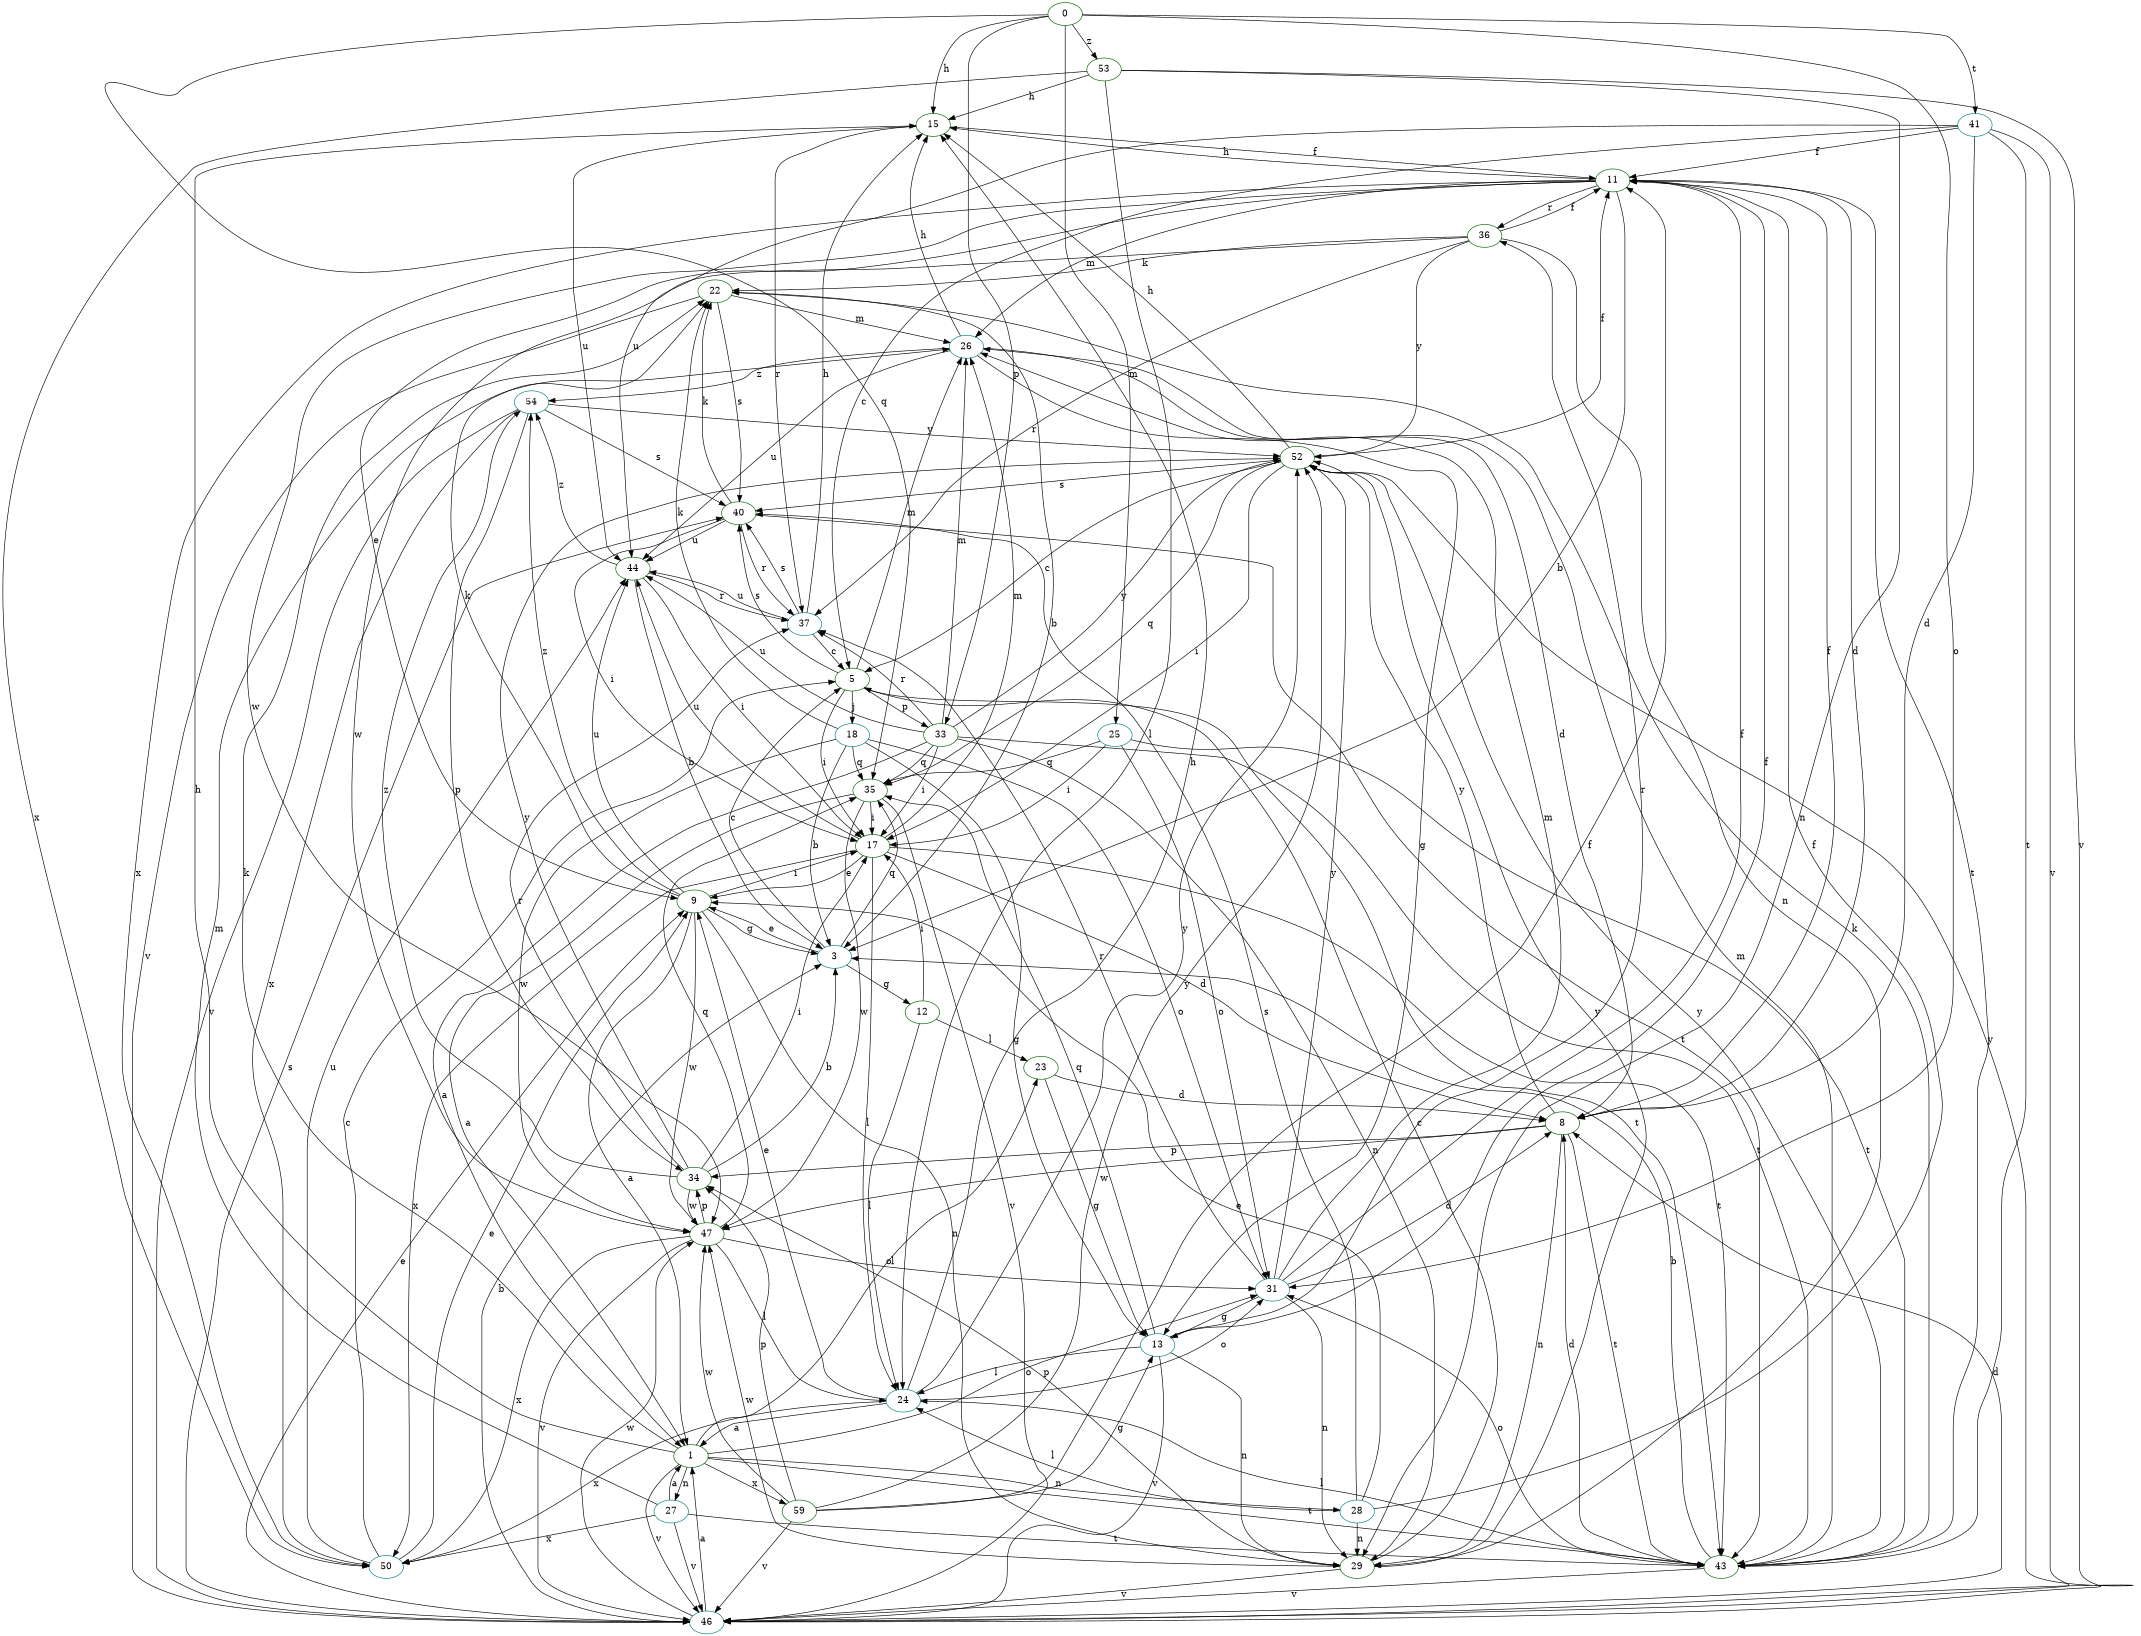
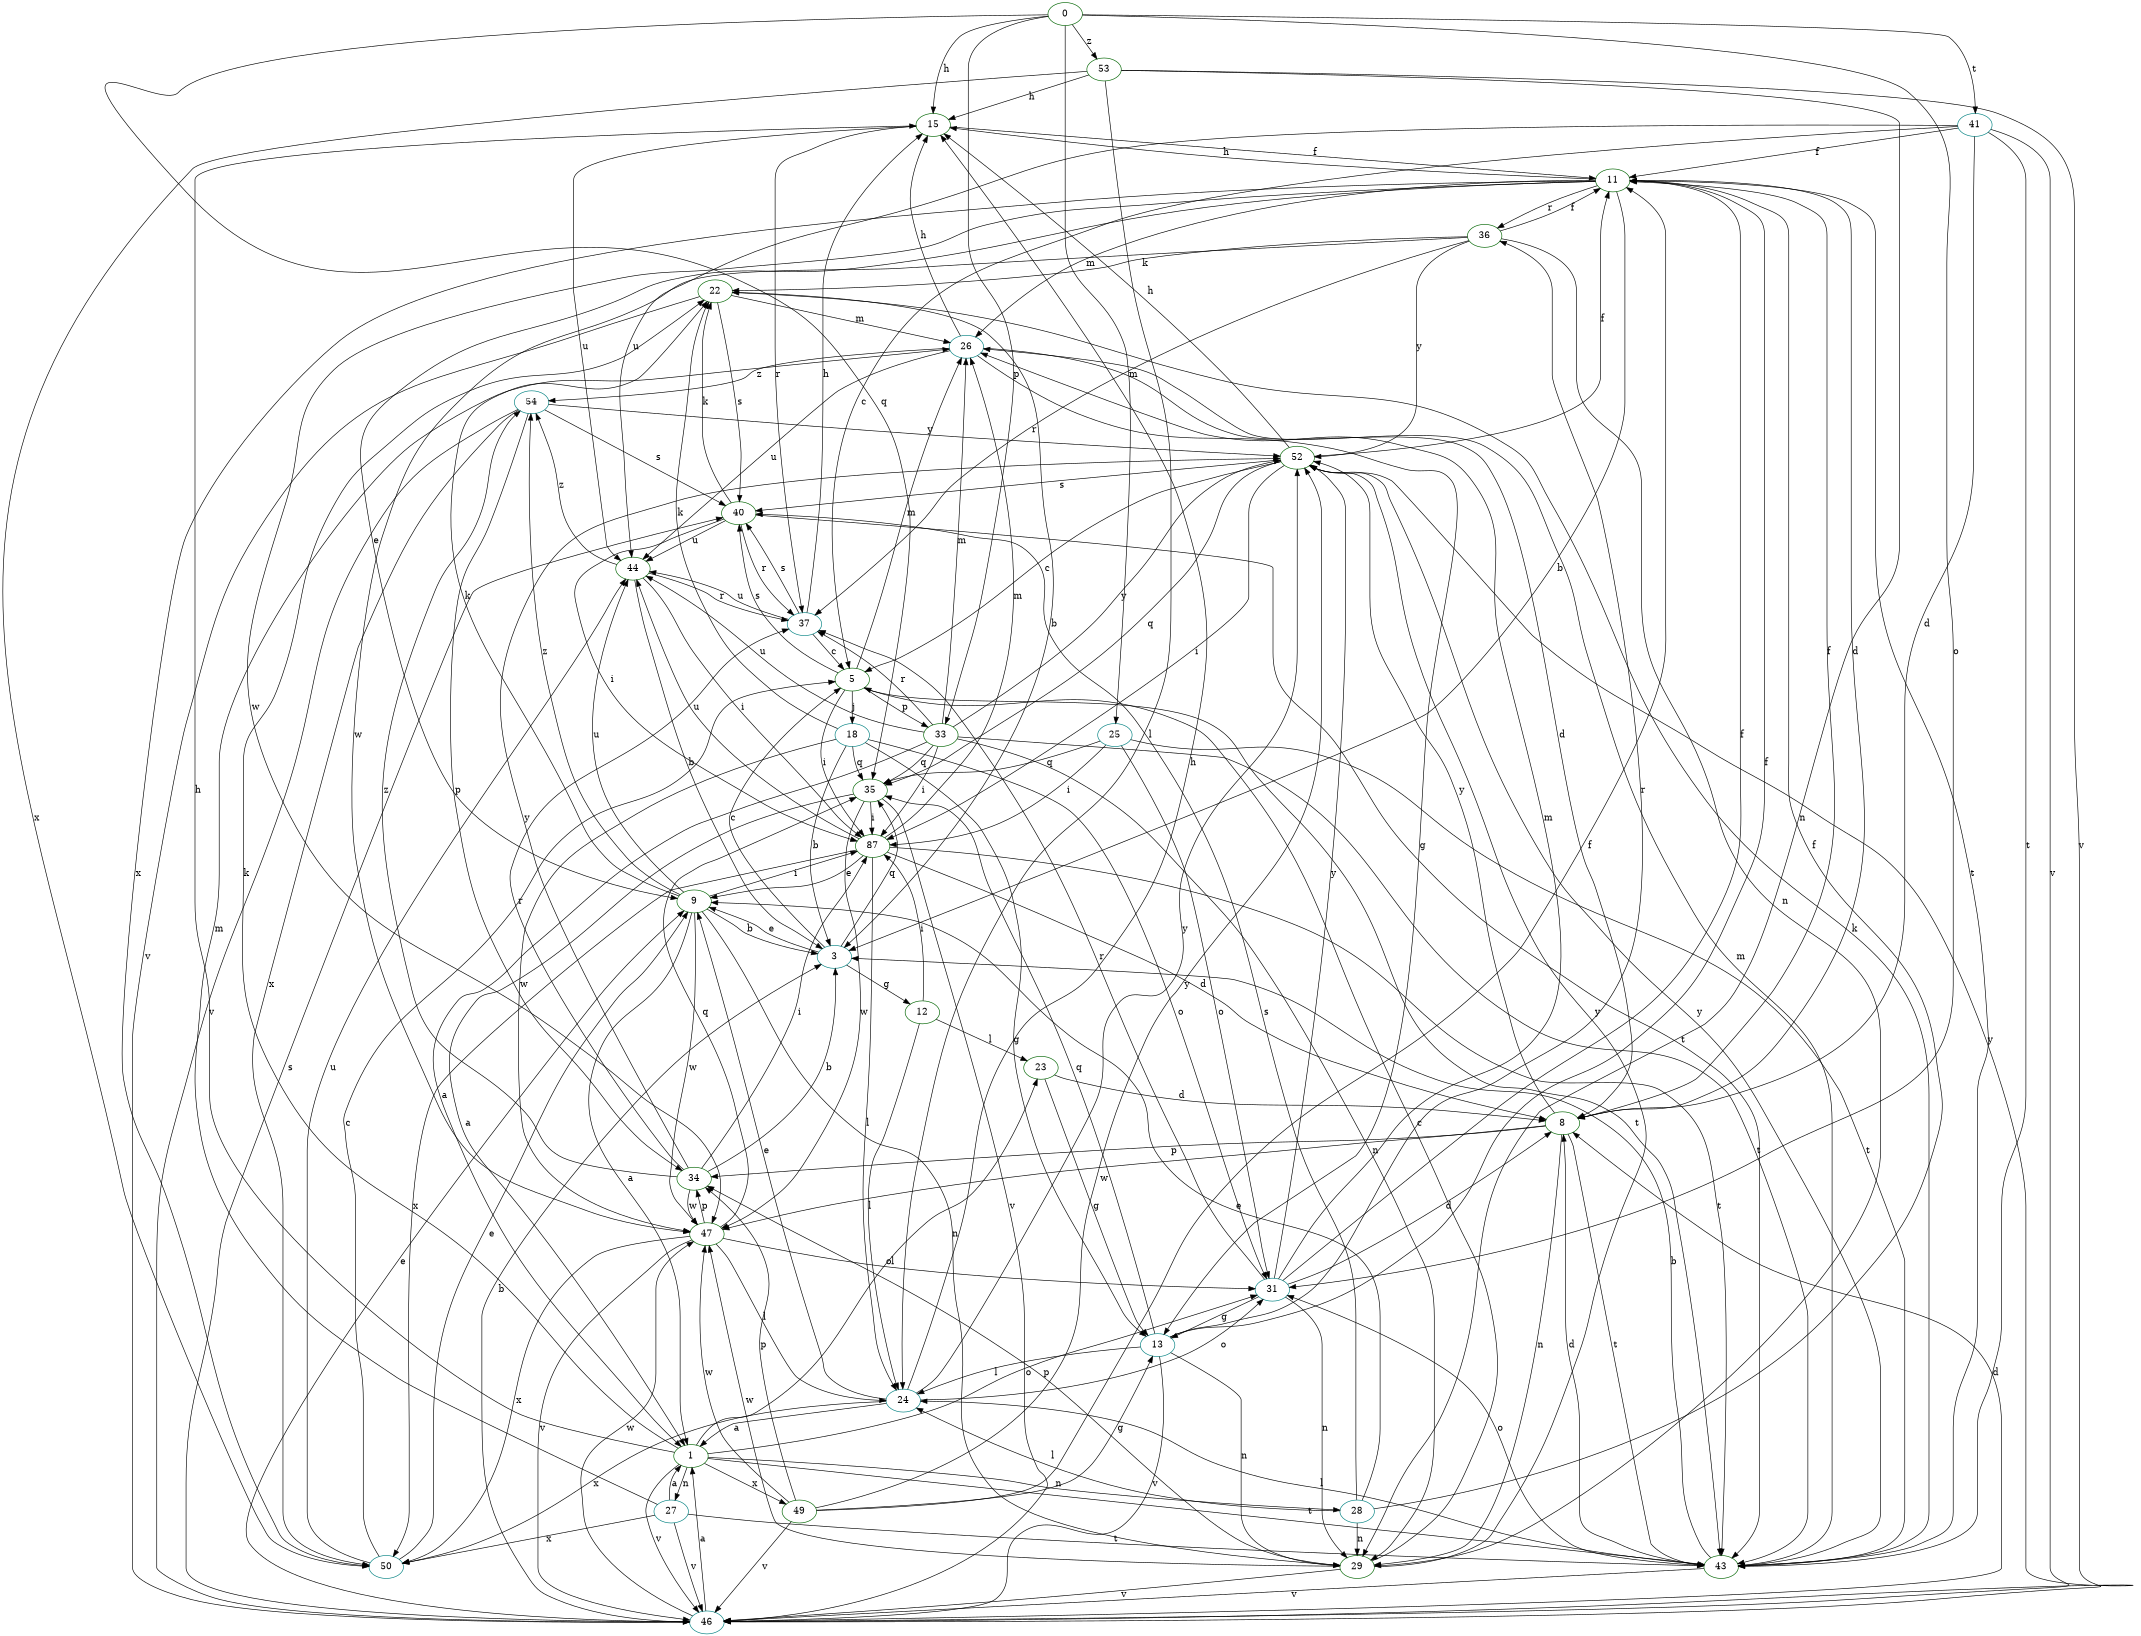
node "17": label "17" -> "87"
edge "9" -> "3": label "g" -> "b"
node "59": label "59" -> "49"
